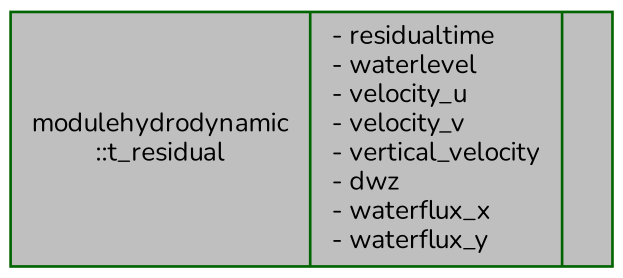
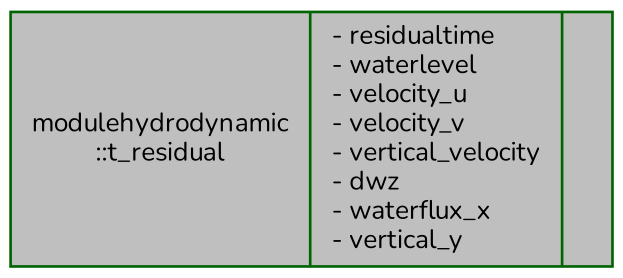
node "modulehydrodynamic": text "- waterflux_y" -> "- vertical_y"
